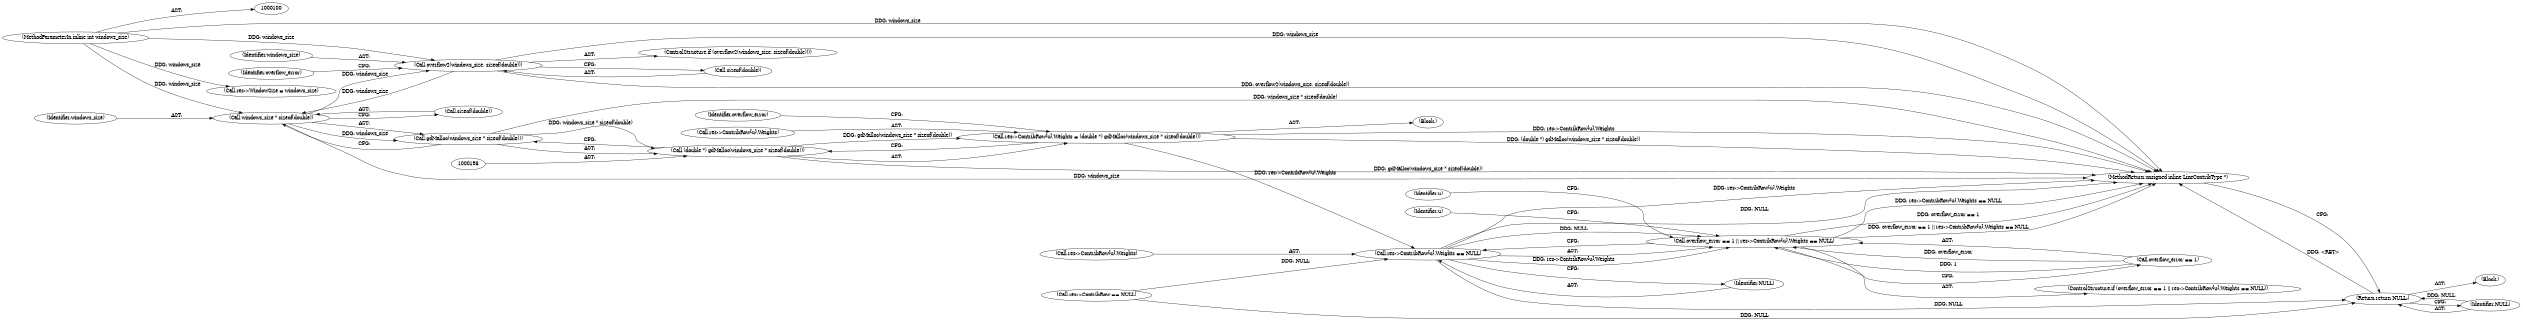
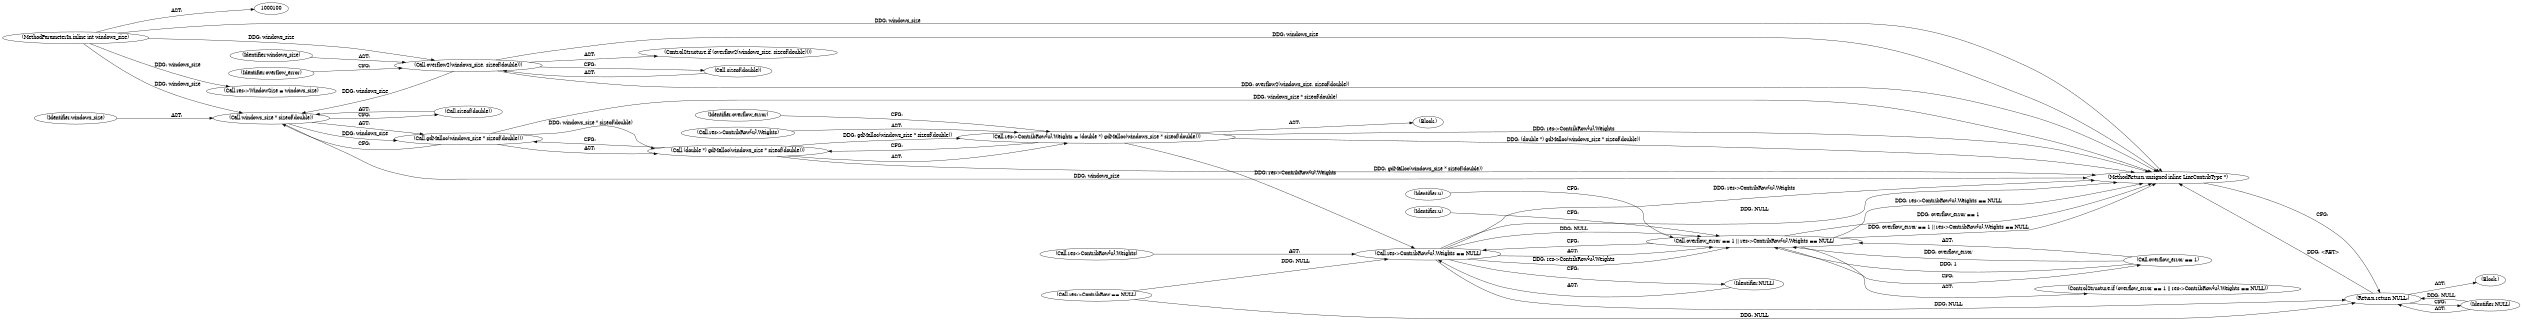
edge "(Call,windows_size * sizeof(double))" -> "(Call,overflow2(windows_size, sizeof(double)))": removed, label "DDG: windows_size"
node "1000198": removed
